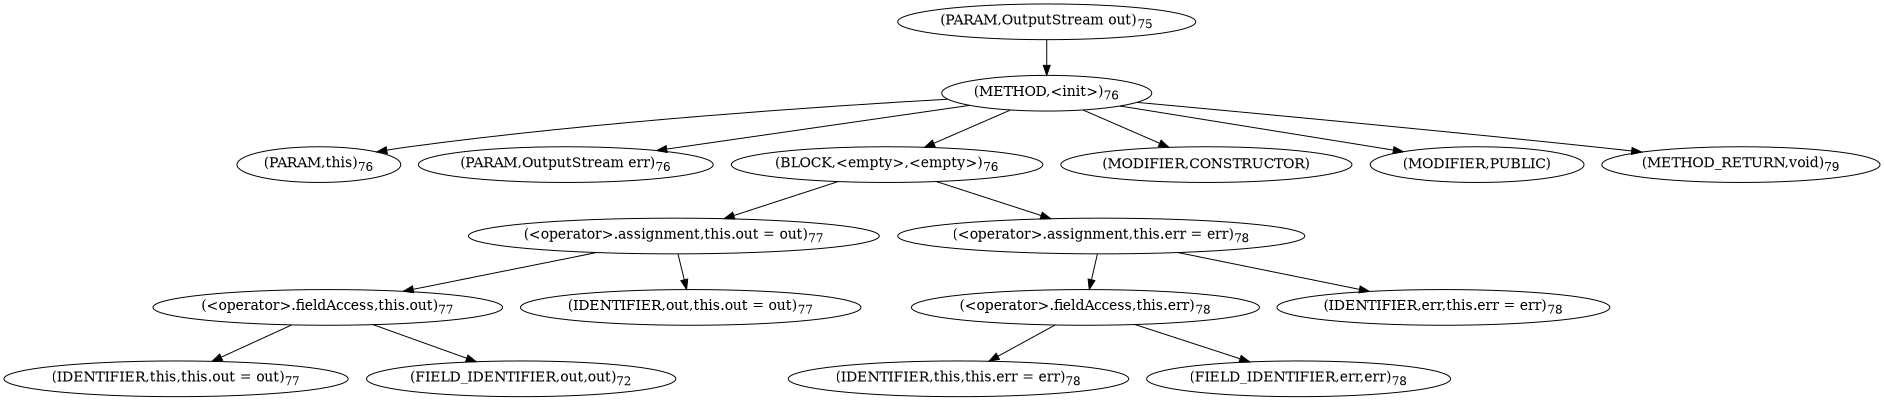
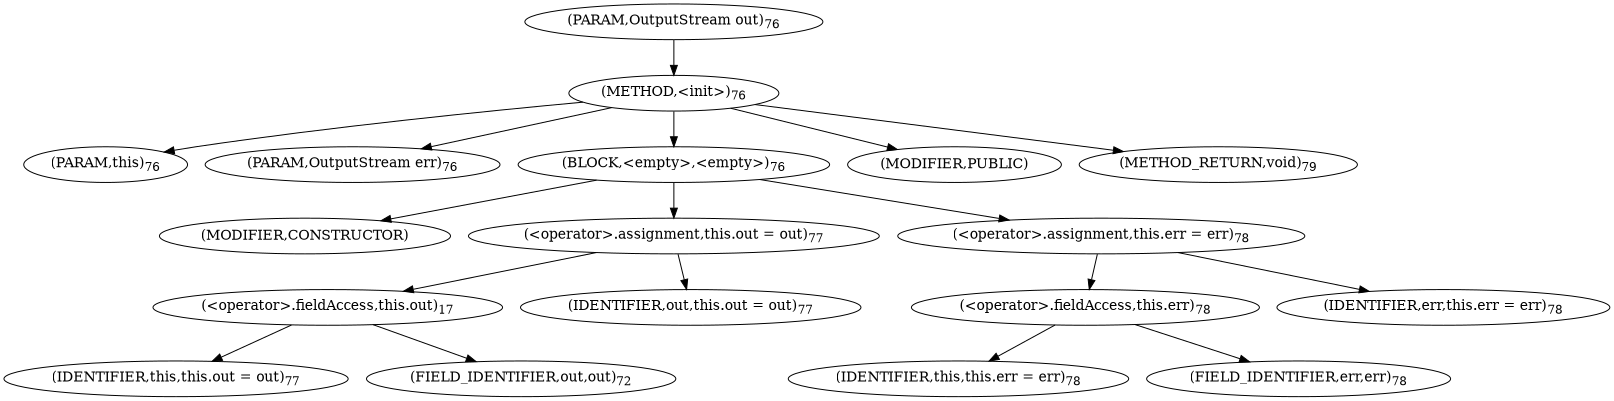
node "(PARAM,OutputStream out)": text "75" -> "76"
edge "(METHOD,<init>)" -> "(MODIFIER,CONSTRUCTOR)": now "(BLOCK,<empty>,<empty>)" -> "(MODIFIER,CONSTRUCTOR)"
node "(<operator>.fieldAccess,this.out)": text "77" -> "17"
